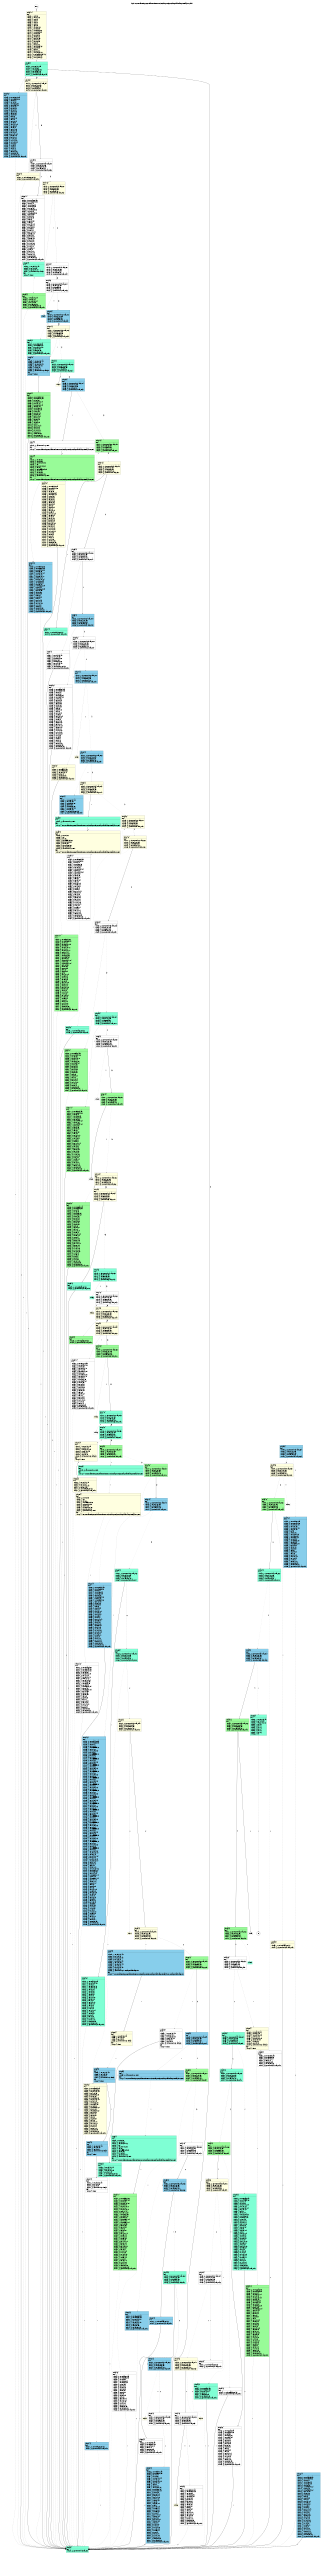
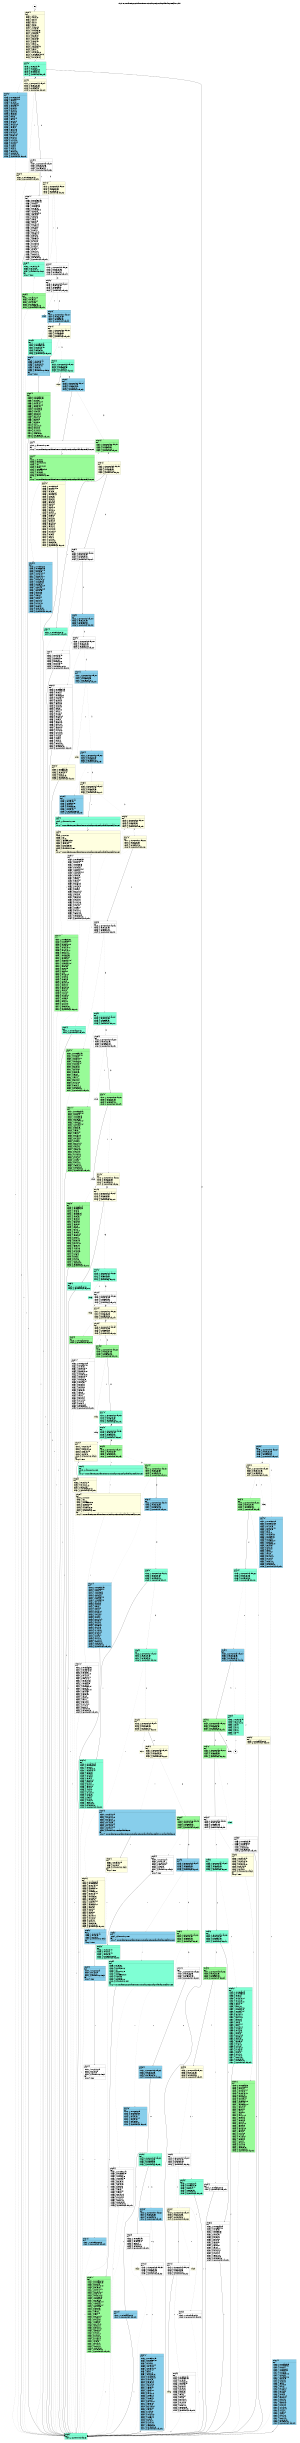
node "0x401bd7 [461]": removed
